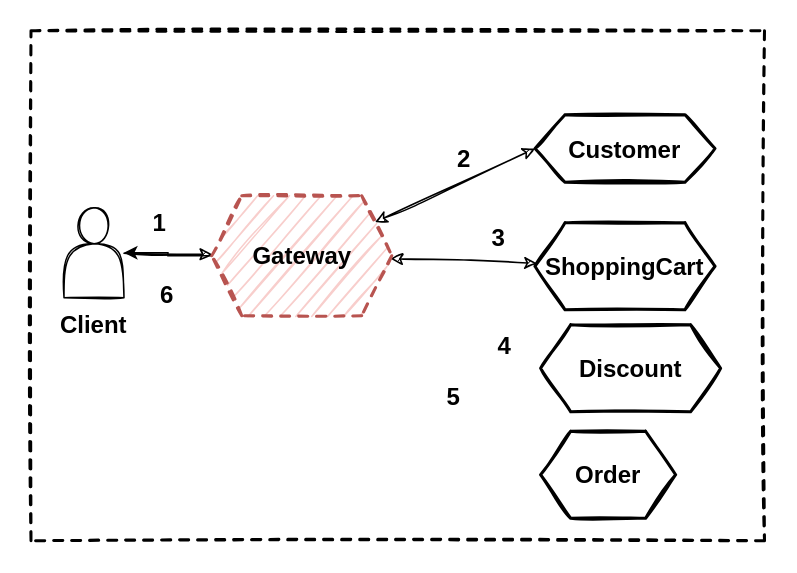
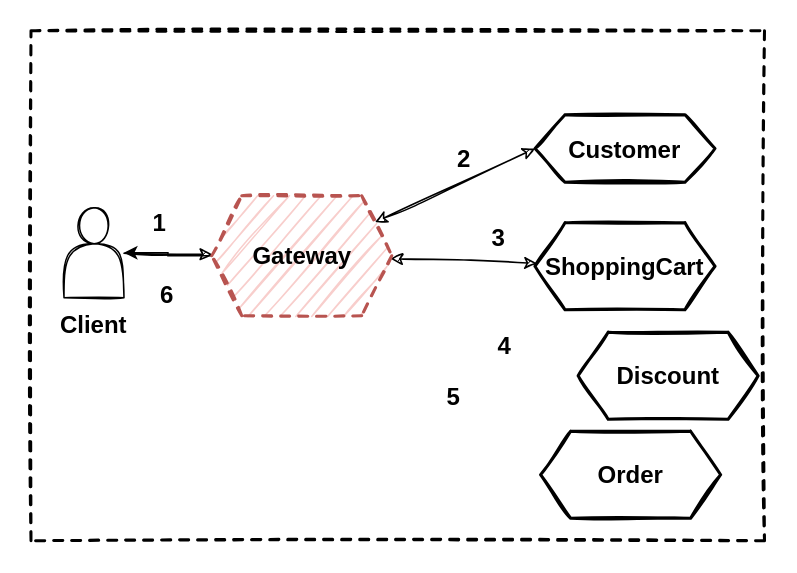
node "Discount": moved (630, 368) -> (668, 376)
node "Order": size 135x87 -> 180x87
